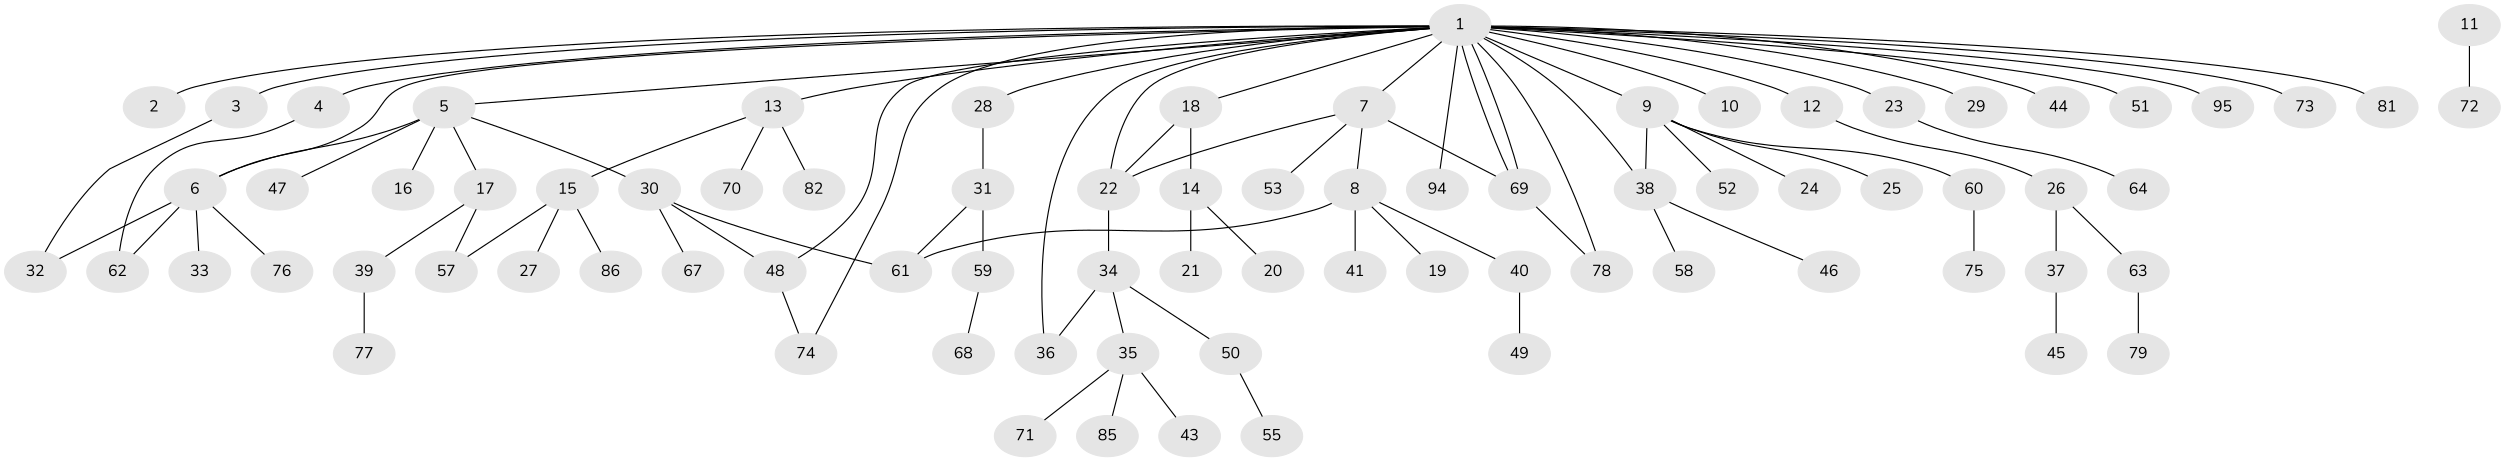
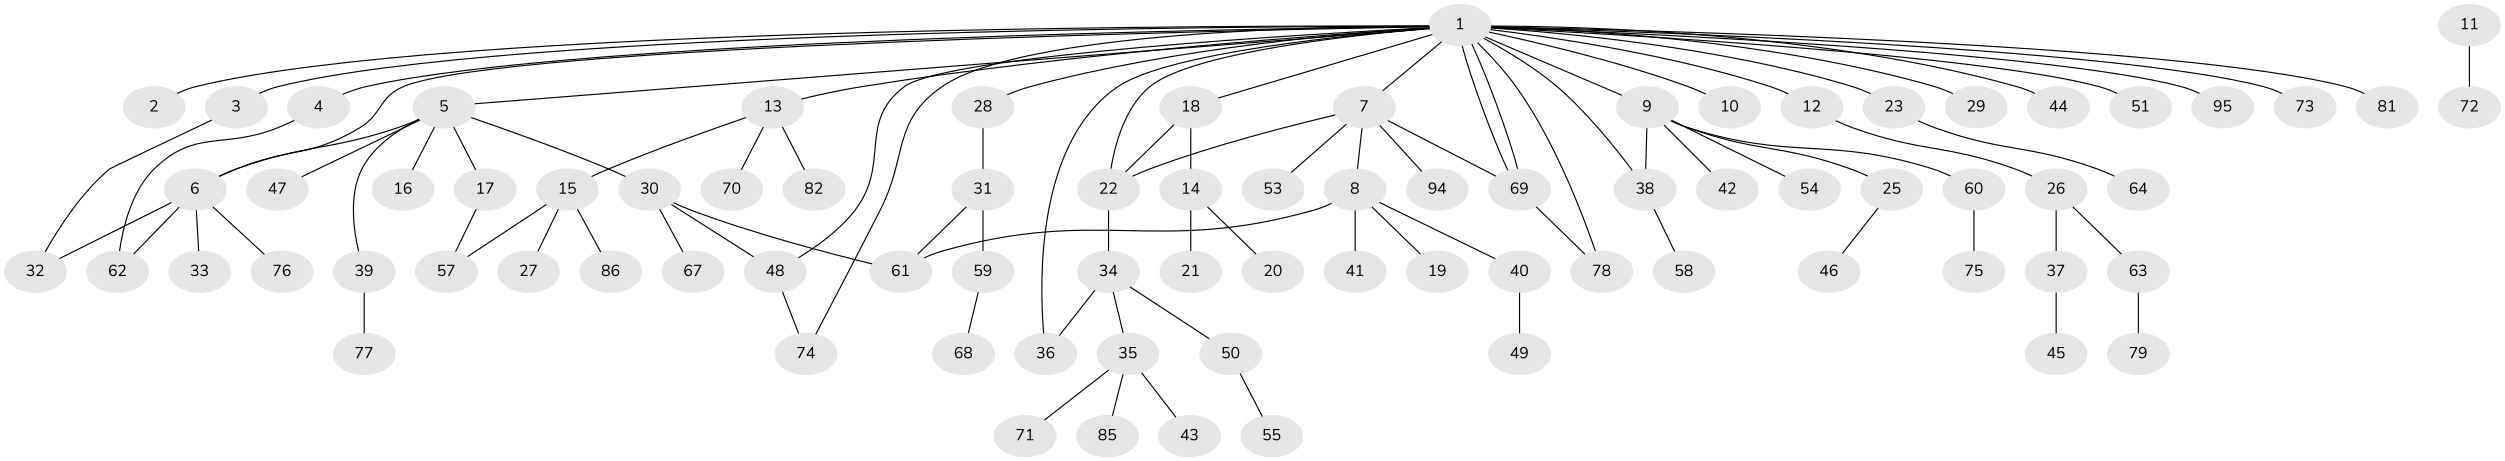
edge "1" -- "94": now "7" -- "94"
node "52": label "52" -> "42"
node "24": label "24" -> "54"
edge "17" -- "39": now "5" -- "39"
edge "38" -- "46": now "25" -- "46"
